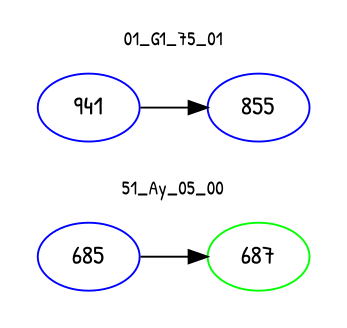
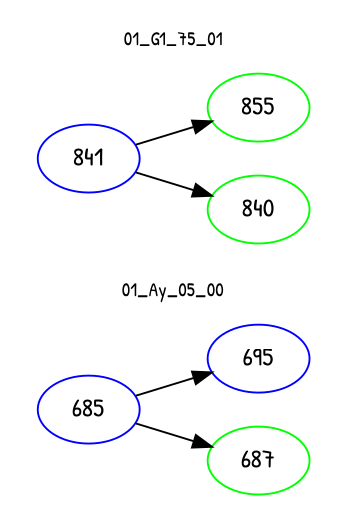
node "941": label "941" -> "841"
node "855": color blue -> green
cluster "51_Ay_05_00": label "51_Ay_05_00" -> "01_Ay_05_00"
node "840": added
node "695": added
